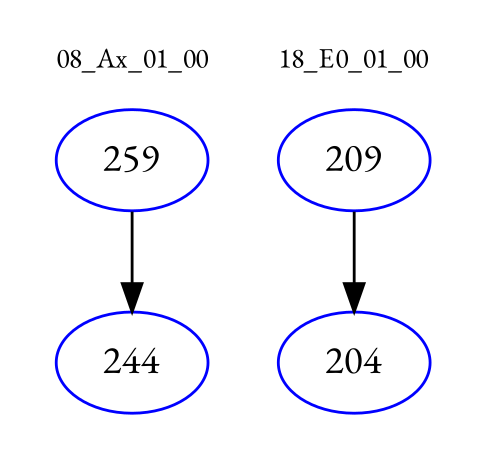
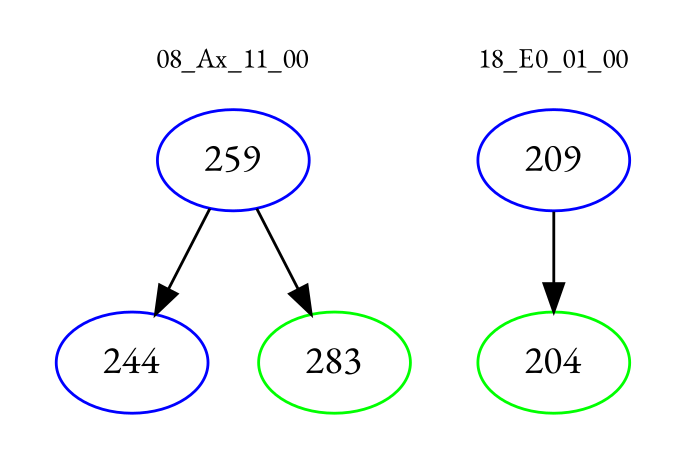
cluster "08_Ax_01_00": label "08_Ax_01_00" -> "08_Ax_11_00"
node "283": added
node "204": color blue -> green
